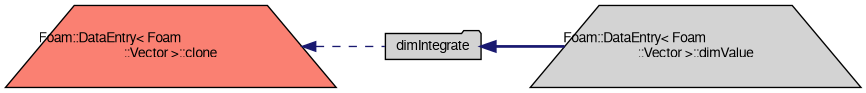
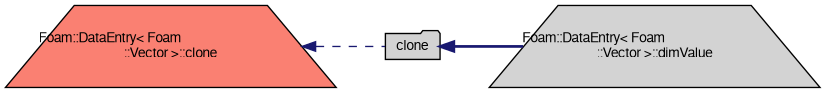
node "dimIntegrate": label "dimIntegrate" -> "clone"
